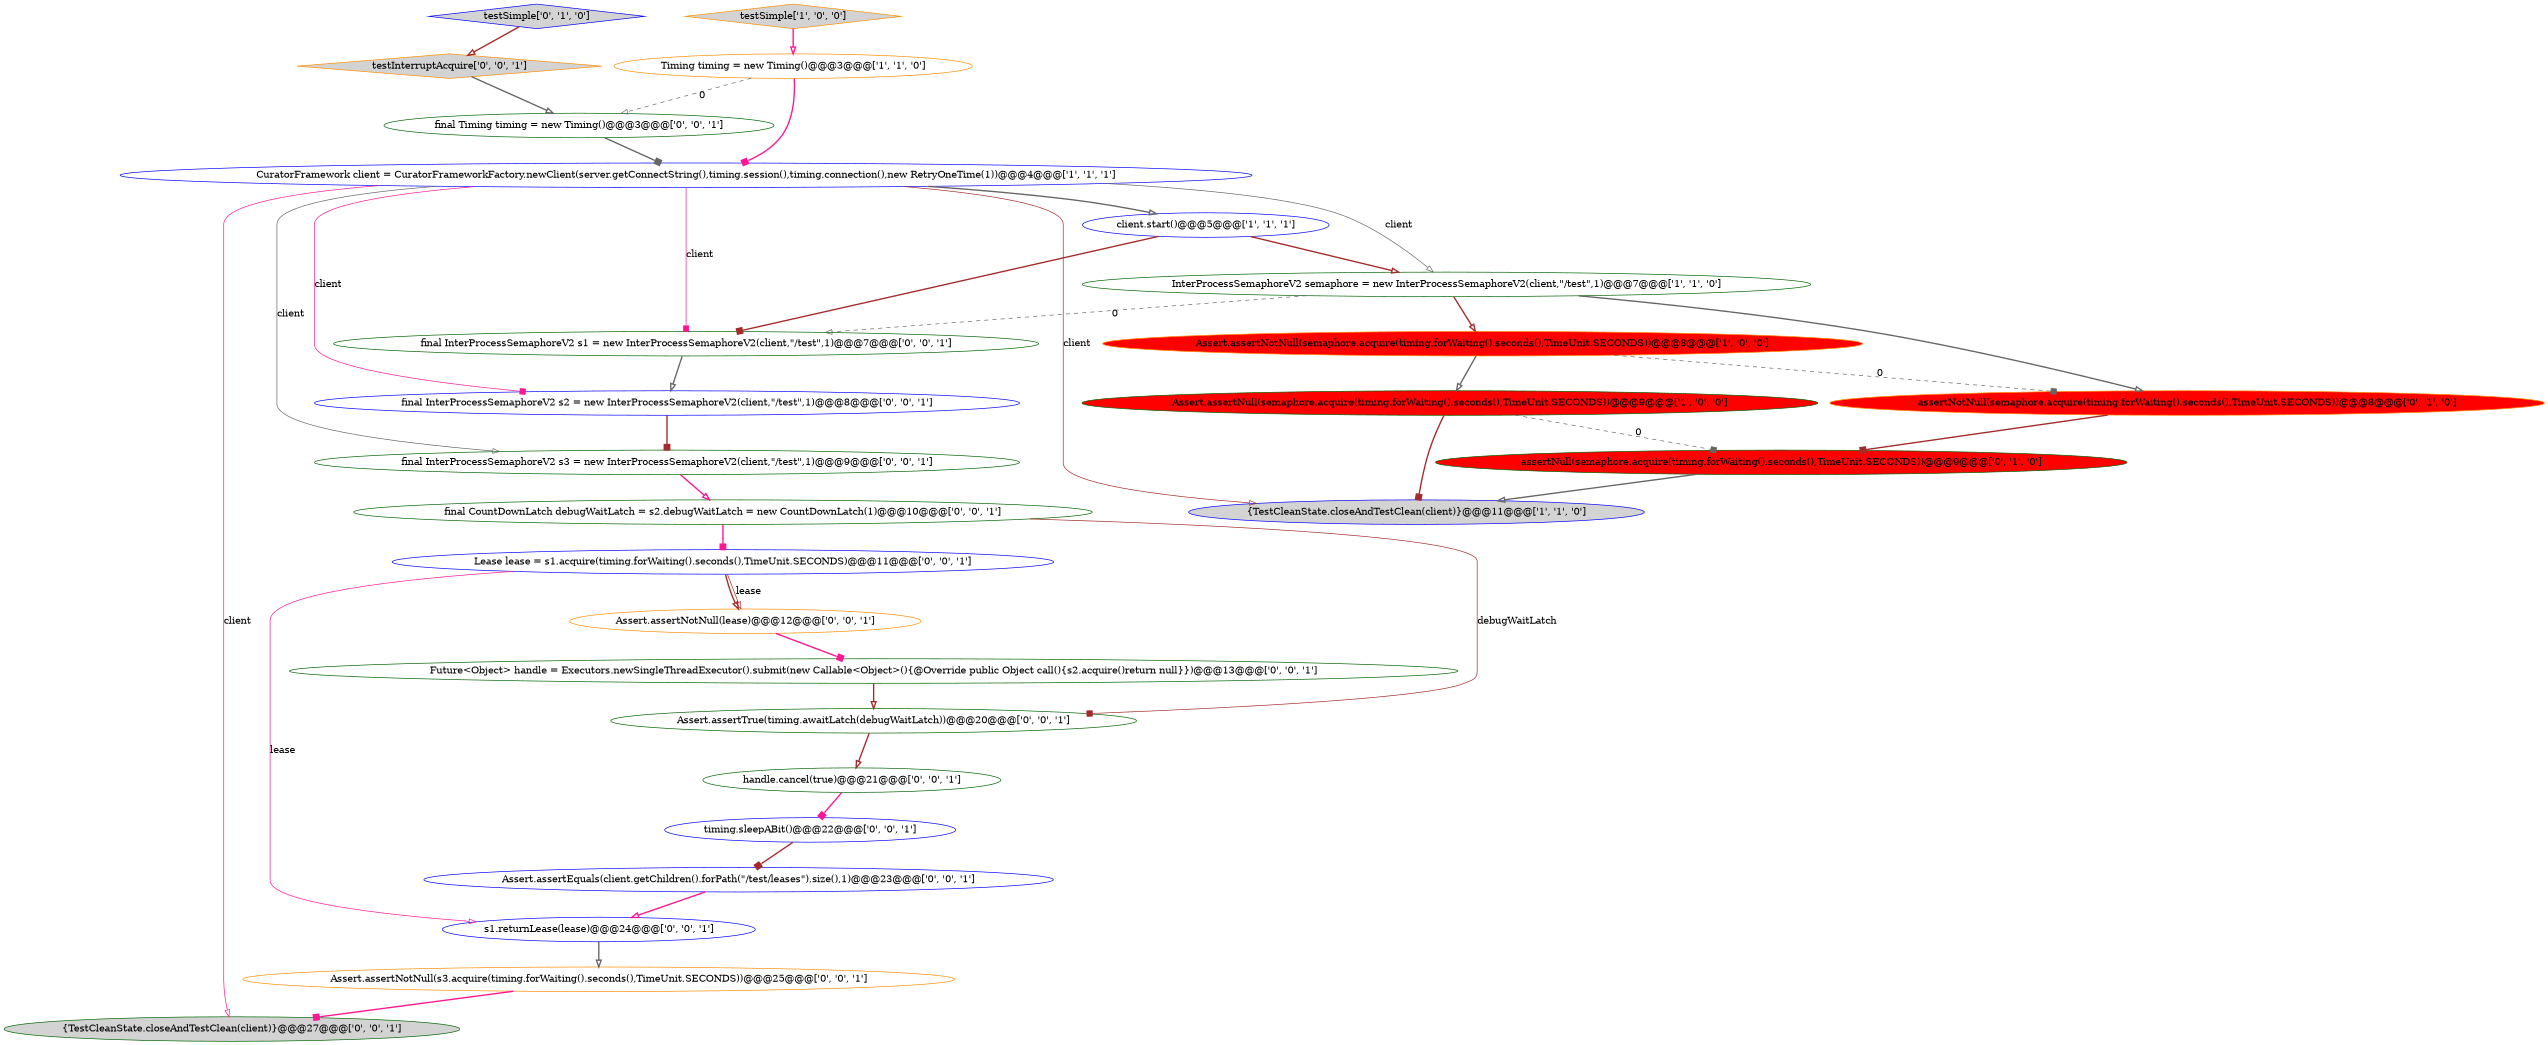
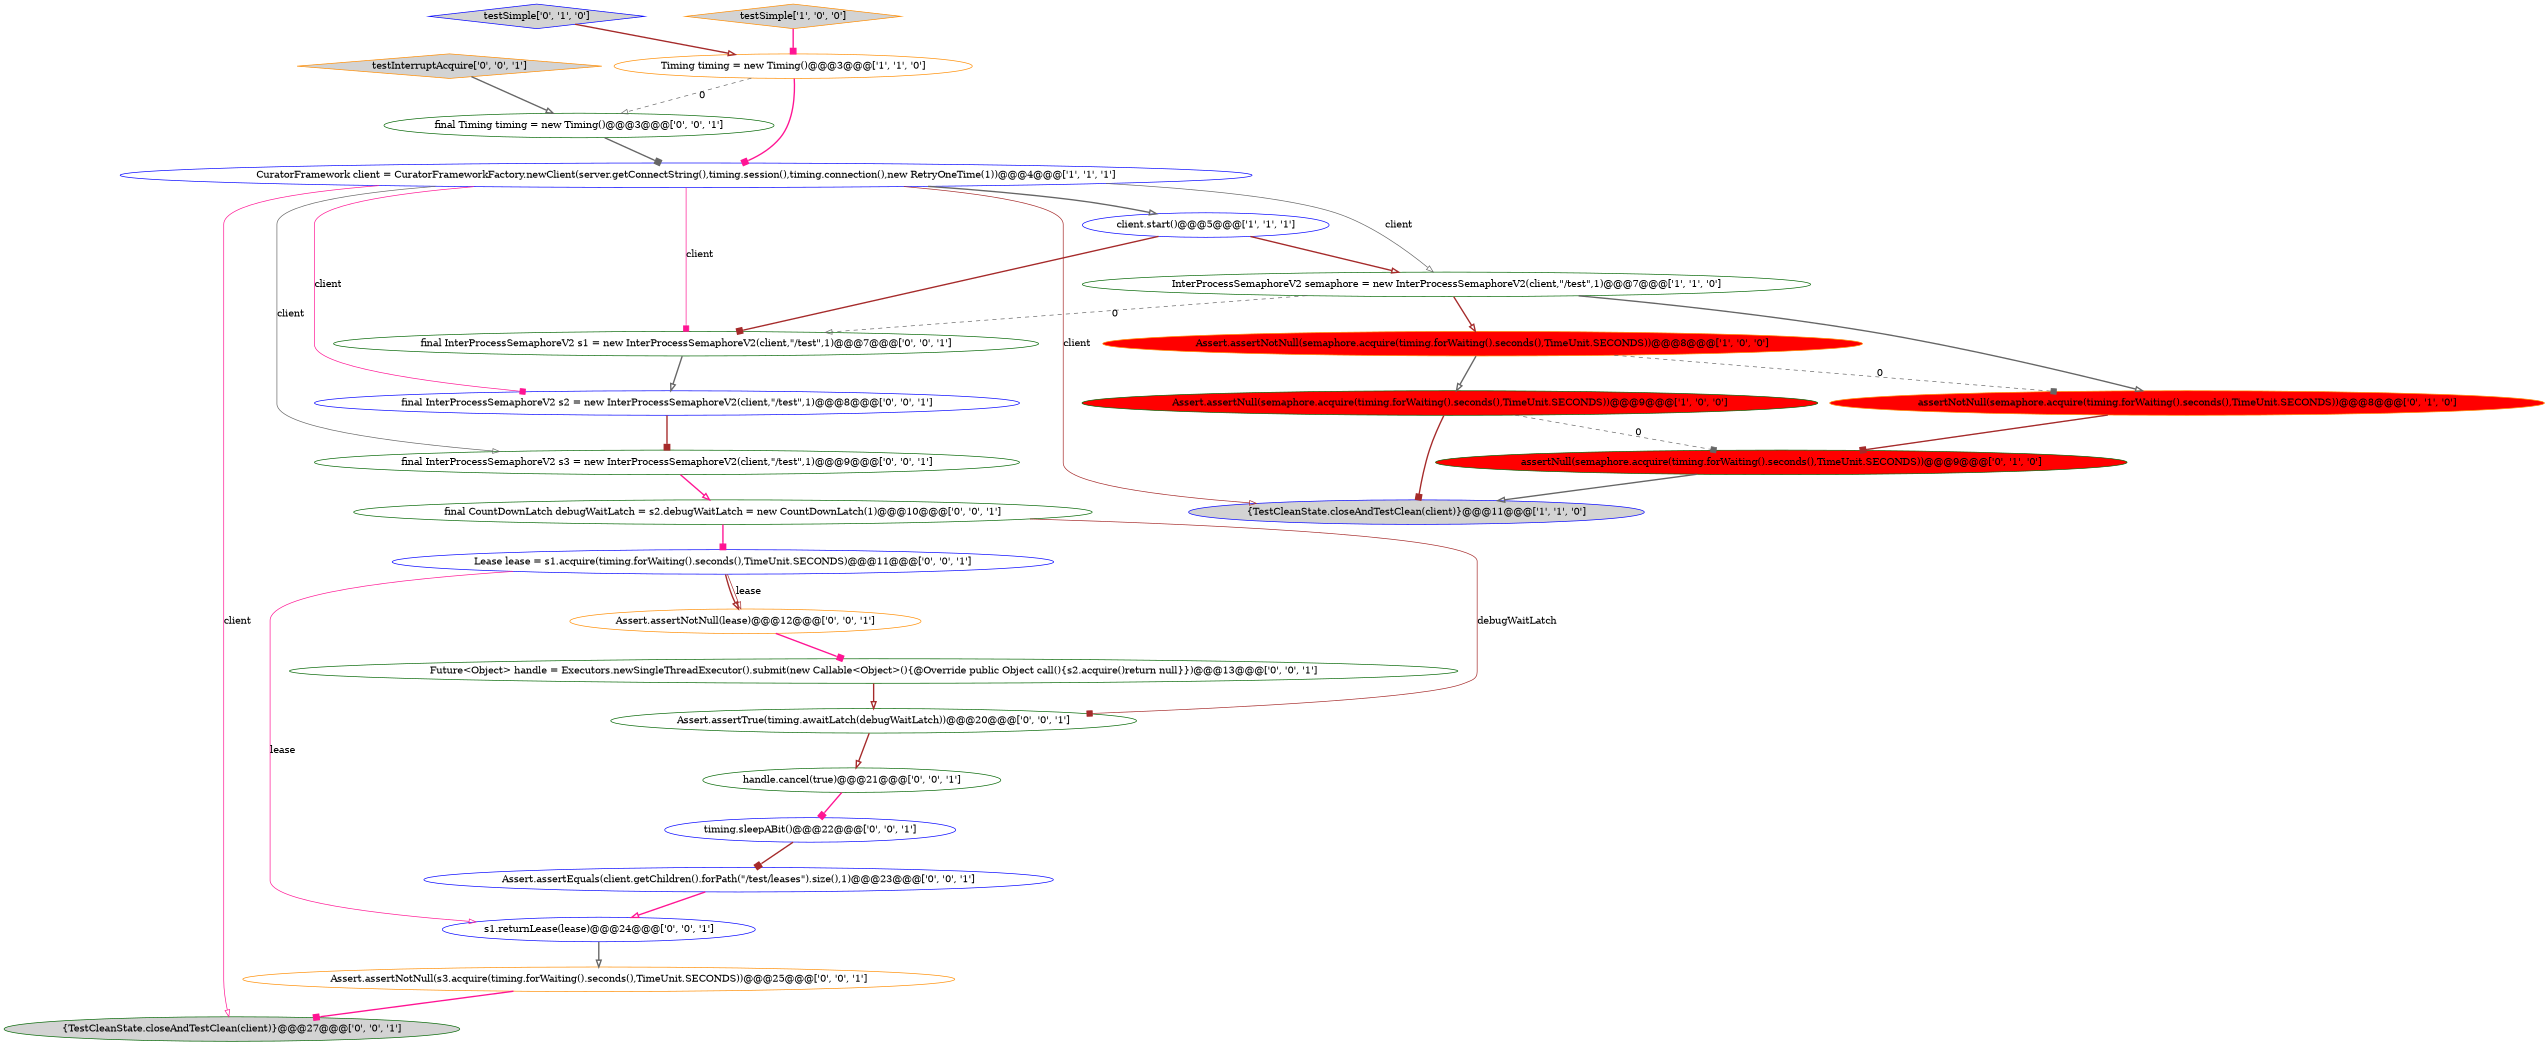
edge "testSimple['1', '0', '0']" -> "Timing timing = new Timing()@@@3@@@['1', '1', '0']": arrowhead onormal -> box
edge "testSimple['0', '1', '0']" -> "testInterruptAcquire['0', '0', '1']": now "testSimple['0', '1', '0']" -> "Timing timing = new Timing()@@@3@@@['1', '1', '0']"
